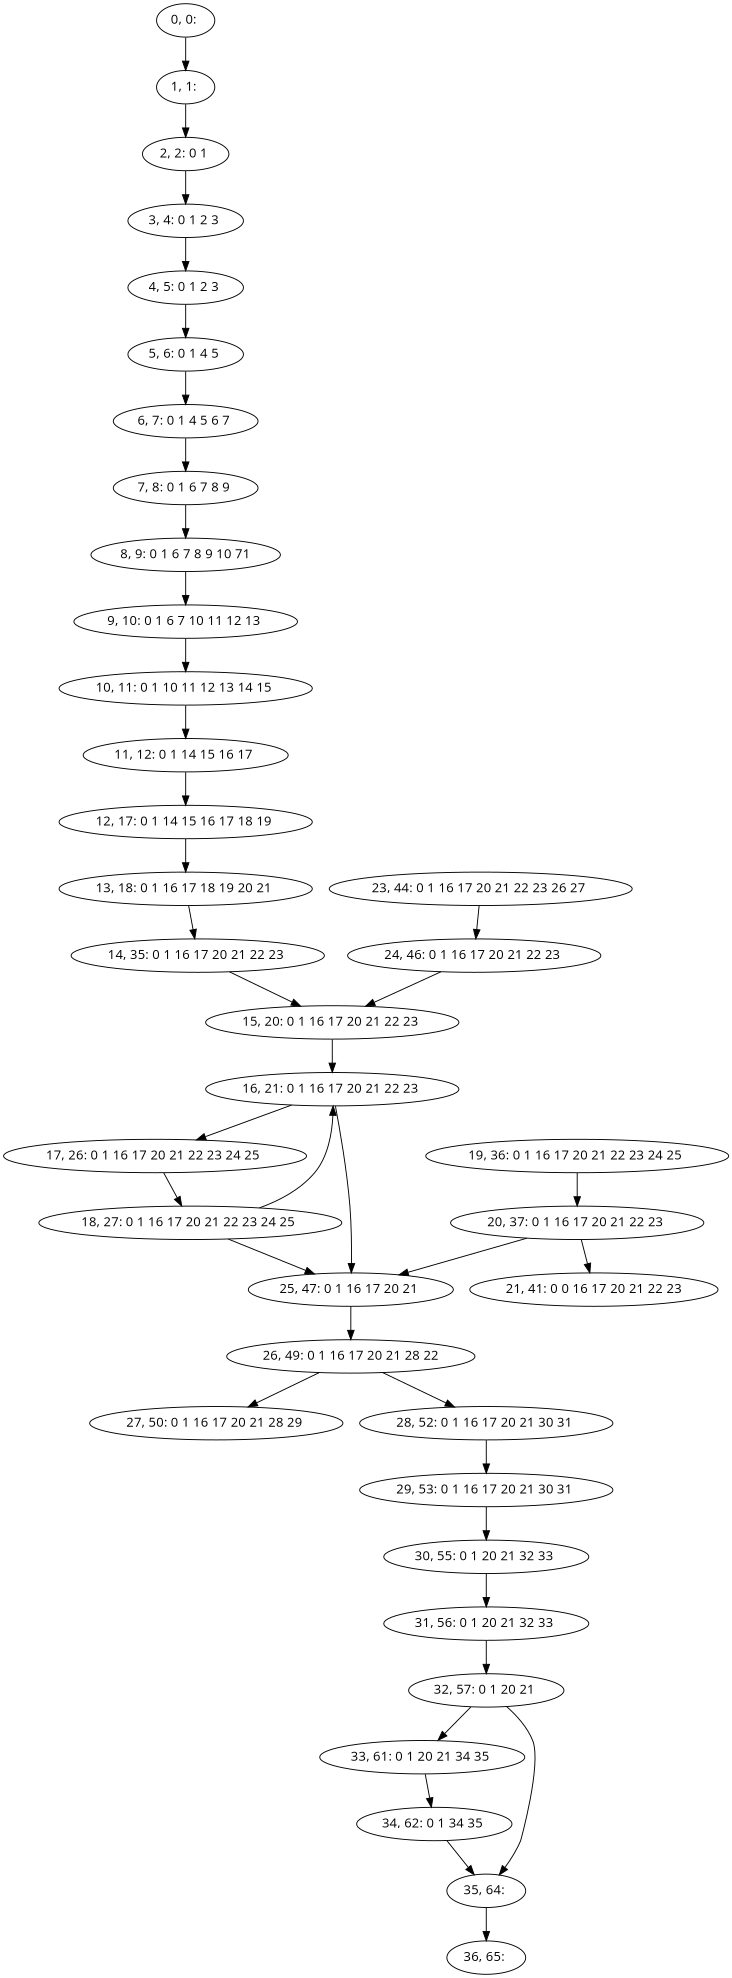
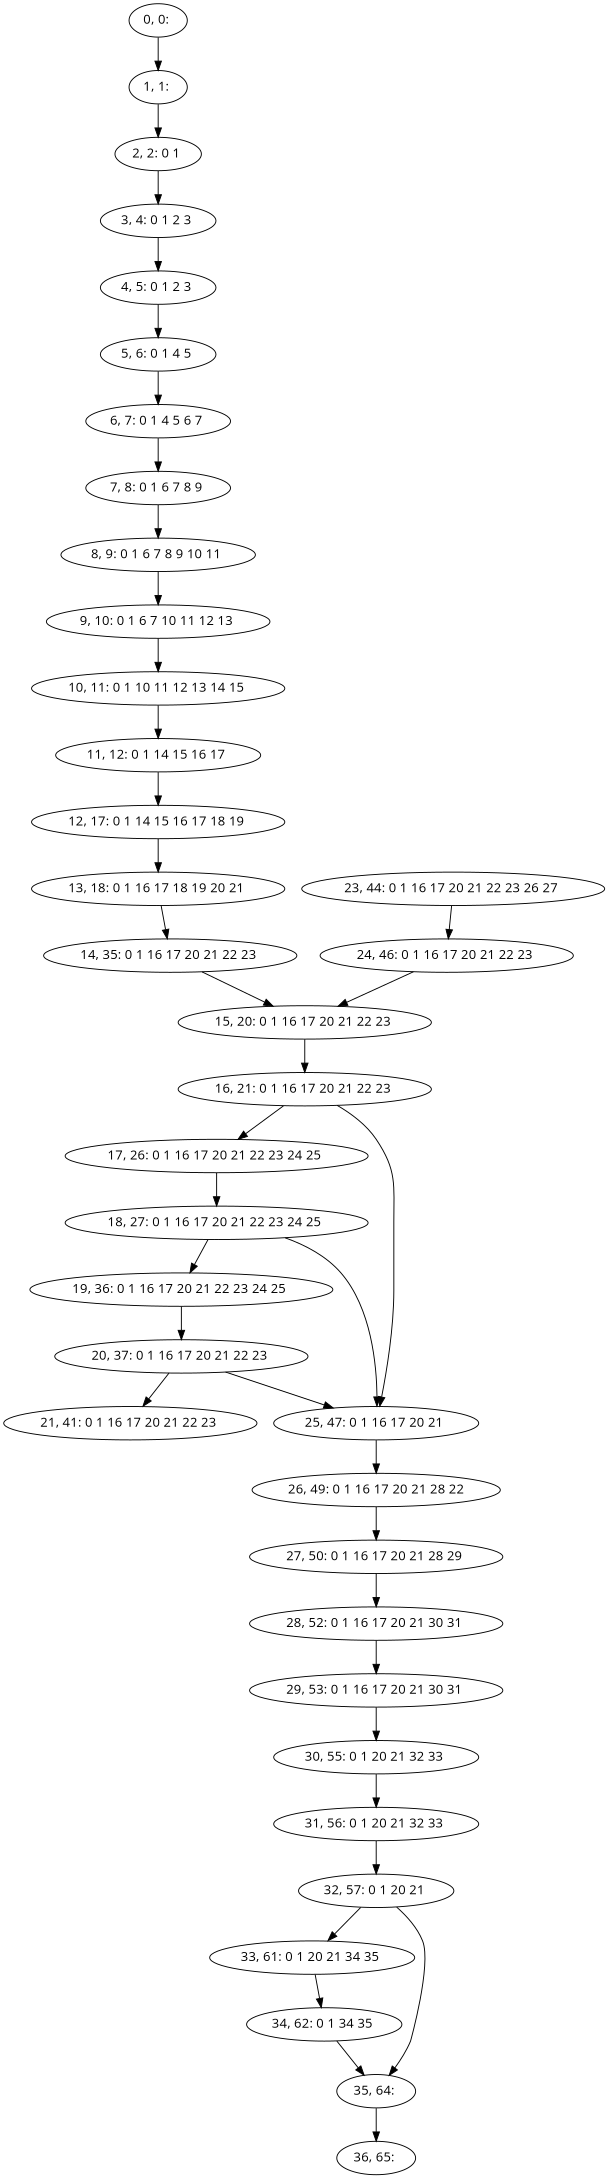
node "8, 9: 0 1 6 7 8 9 10 71": label "8, 9: 0 1 6 7 8 9 10 71" -> "8, 9: 0 1 6 7 8 9 10 11"
edge "18, 27: 0 1 16 17 20 21 22 23 24 25" -> "16, 21: 0 1 16 17 20 21 22 23": now "18, 27: 0 1 16 17 20 21 22 23 24 25" -> "19, 36: 0 1 16 17 20 21 22 23 24 25"
node "21, 41: 0 0 16 17 20 21 22 23": label "21, 41: 0 0 16 17 20 21 22 23" -> "21, 41: 0 1 16 17 20 21 22 23"
edge "26, 49: 0 1 16 17 20 21 28 22" -> "28, 52: 0 1 16 17 20 21 30 31": now "27, 50: 0 1 16 17 20 21 28 29" -> "28, 52: 0 1 16 17 20 21 30 31"
